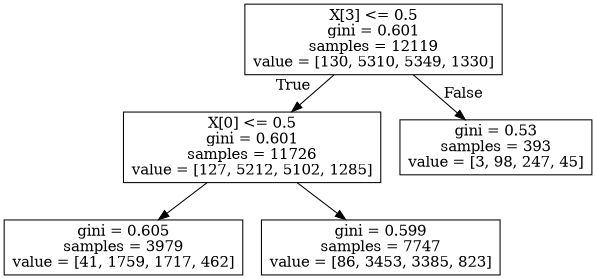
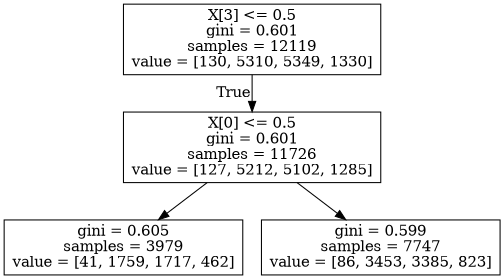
node "gini = 0.53 samples = 393 value = [3, 98, 247, 45]": removed
